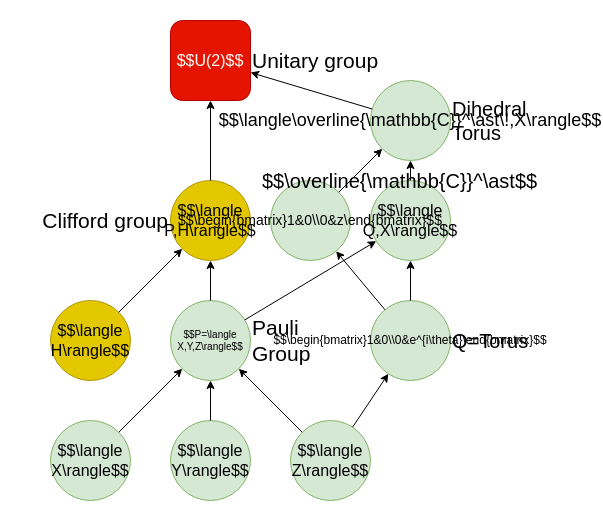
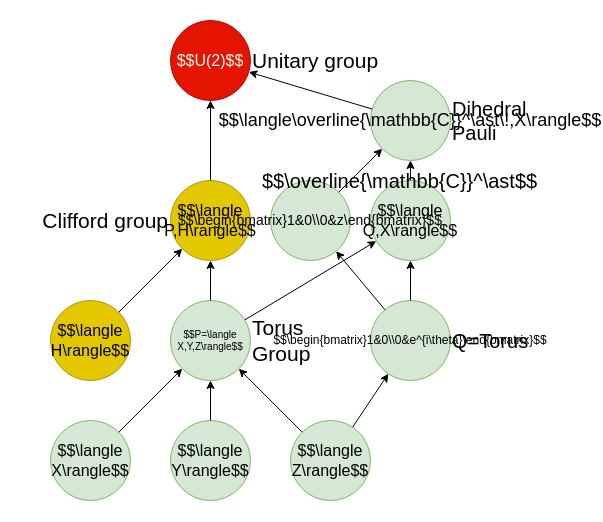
node "$$U(2)$$": shape rounded rectangle -> ellipse
node "Dihedral Torus": label "Dihedral Torus" -> "Dihedral Pauli"
node "Pauli Group": label "Pauli Group" -> "Torus Group"
